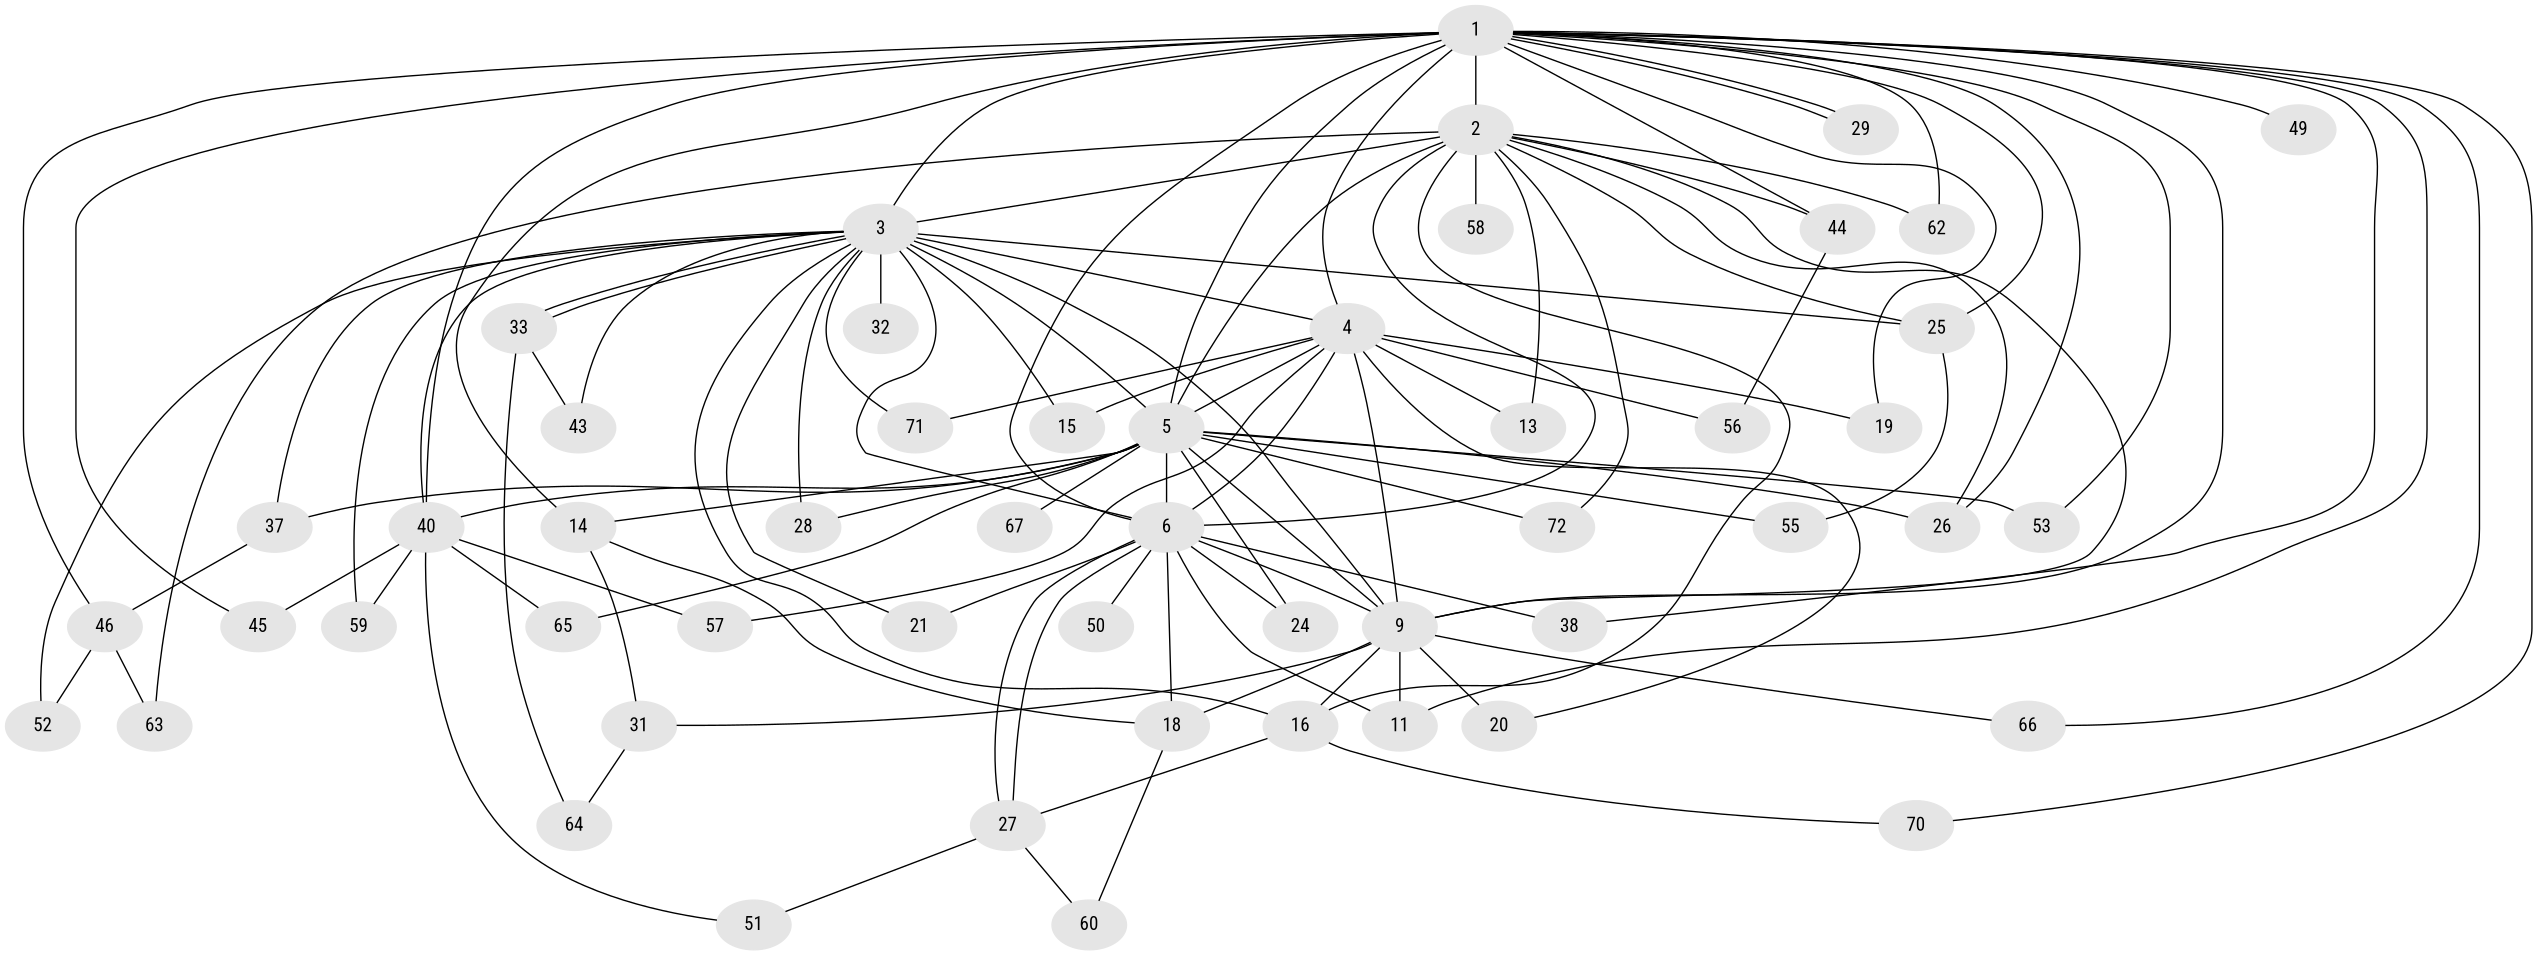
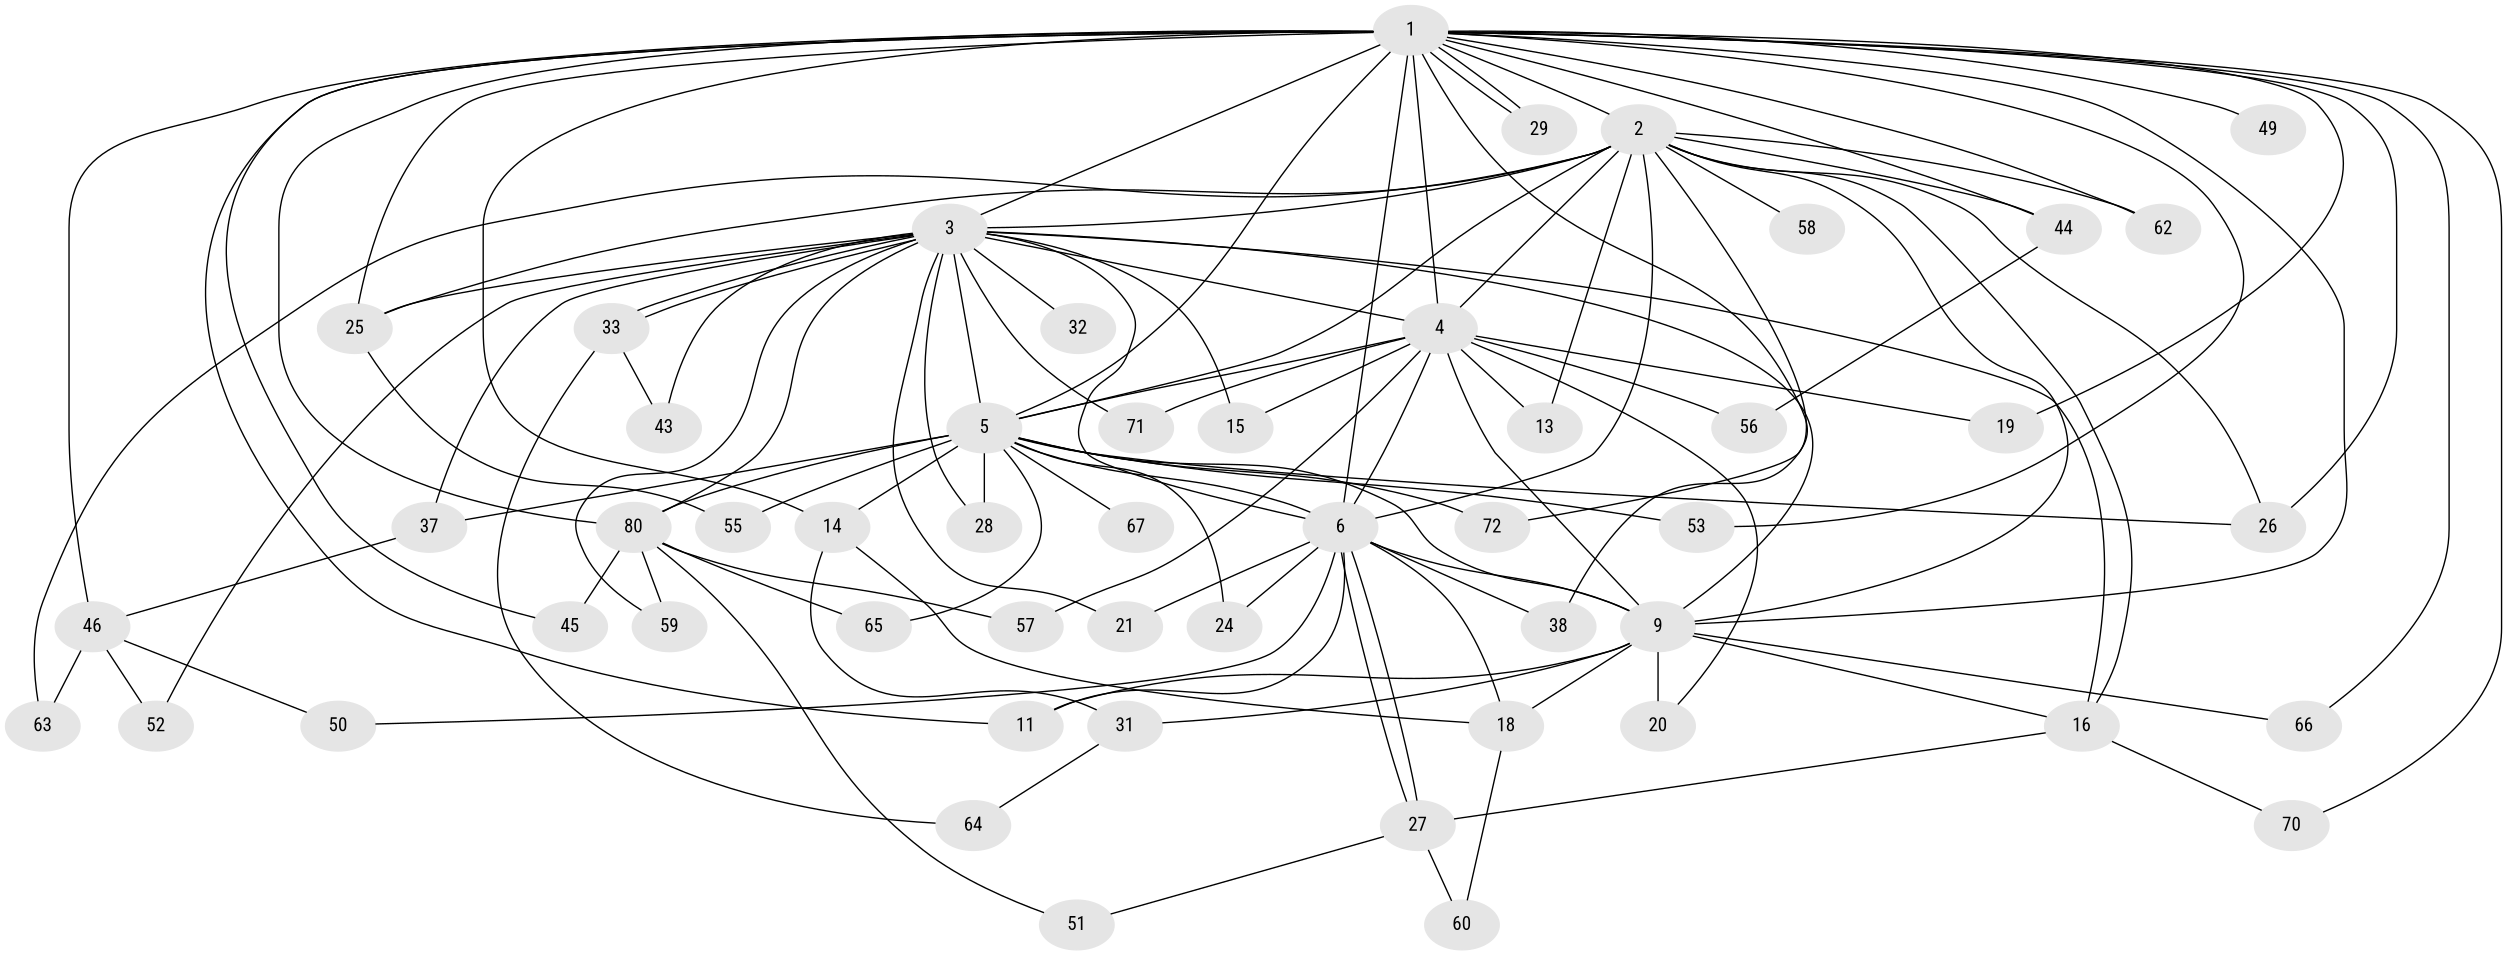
edge "2" -- "4": added
node "40": label "40" -> "80"
edge "46" -- "50": added
